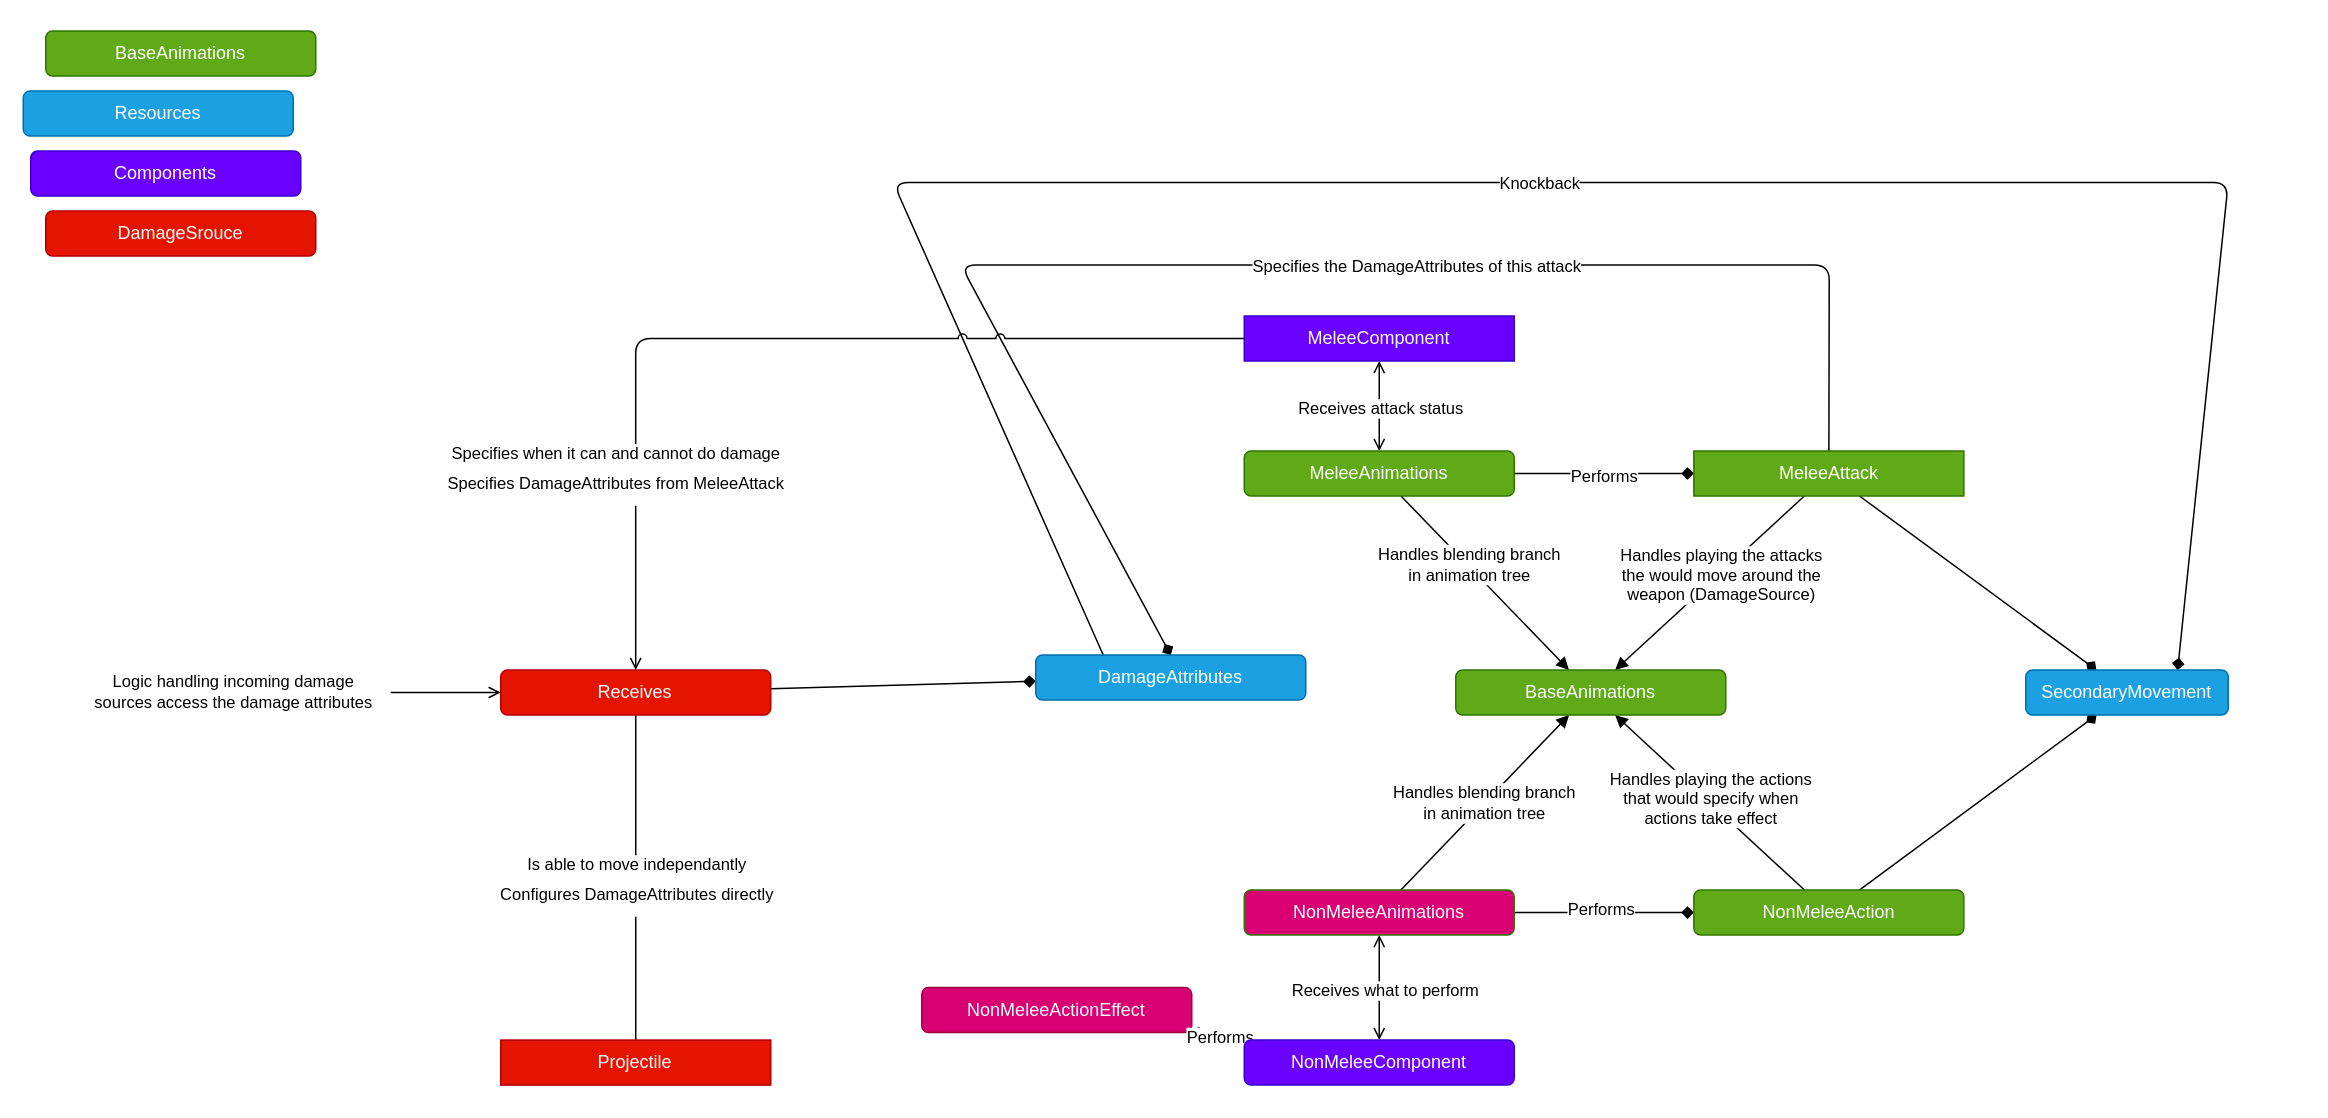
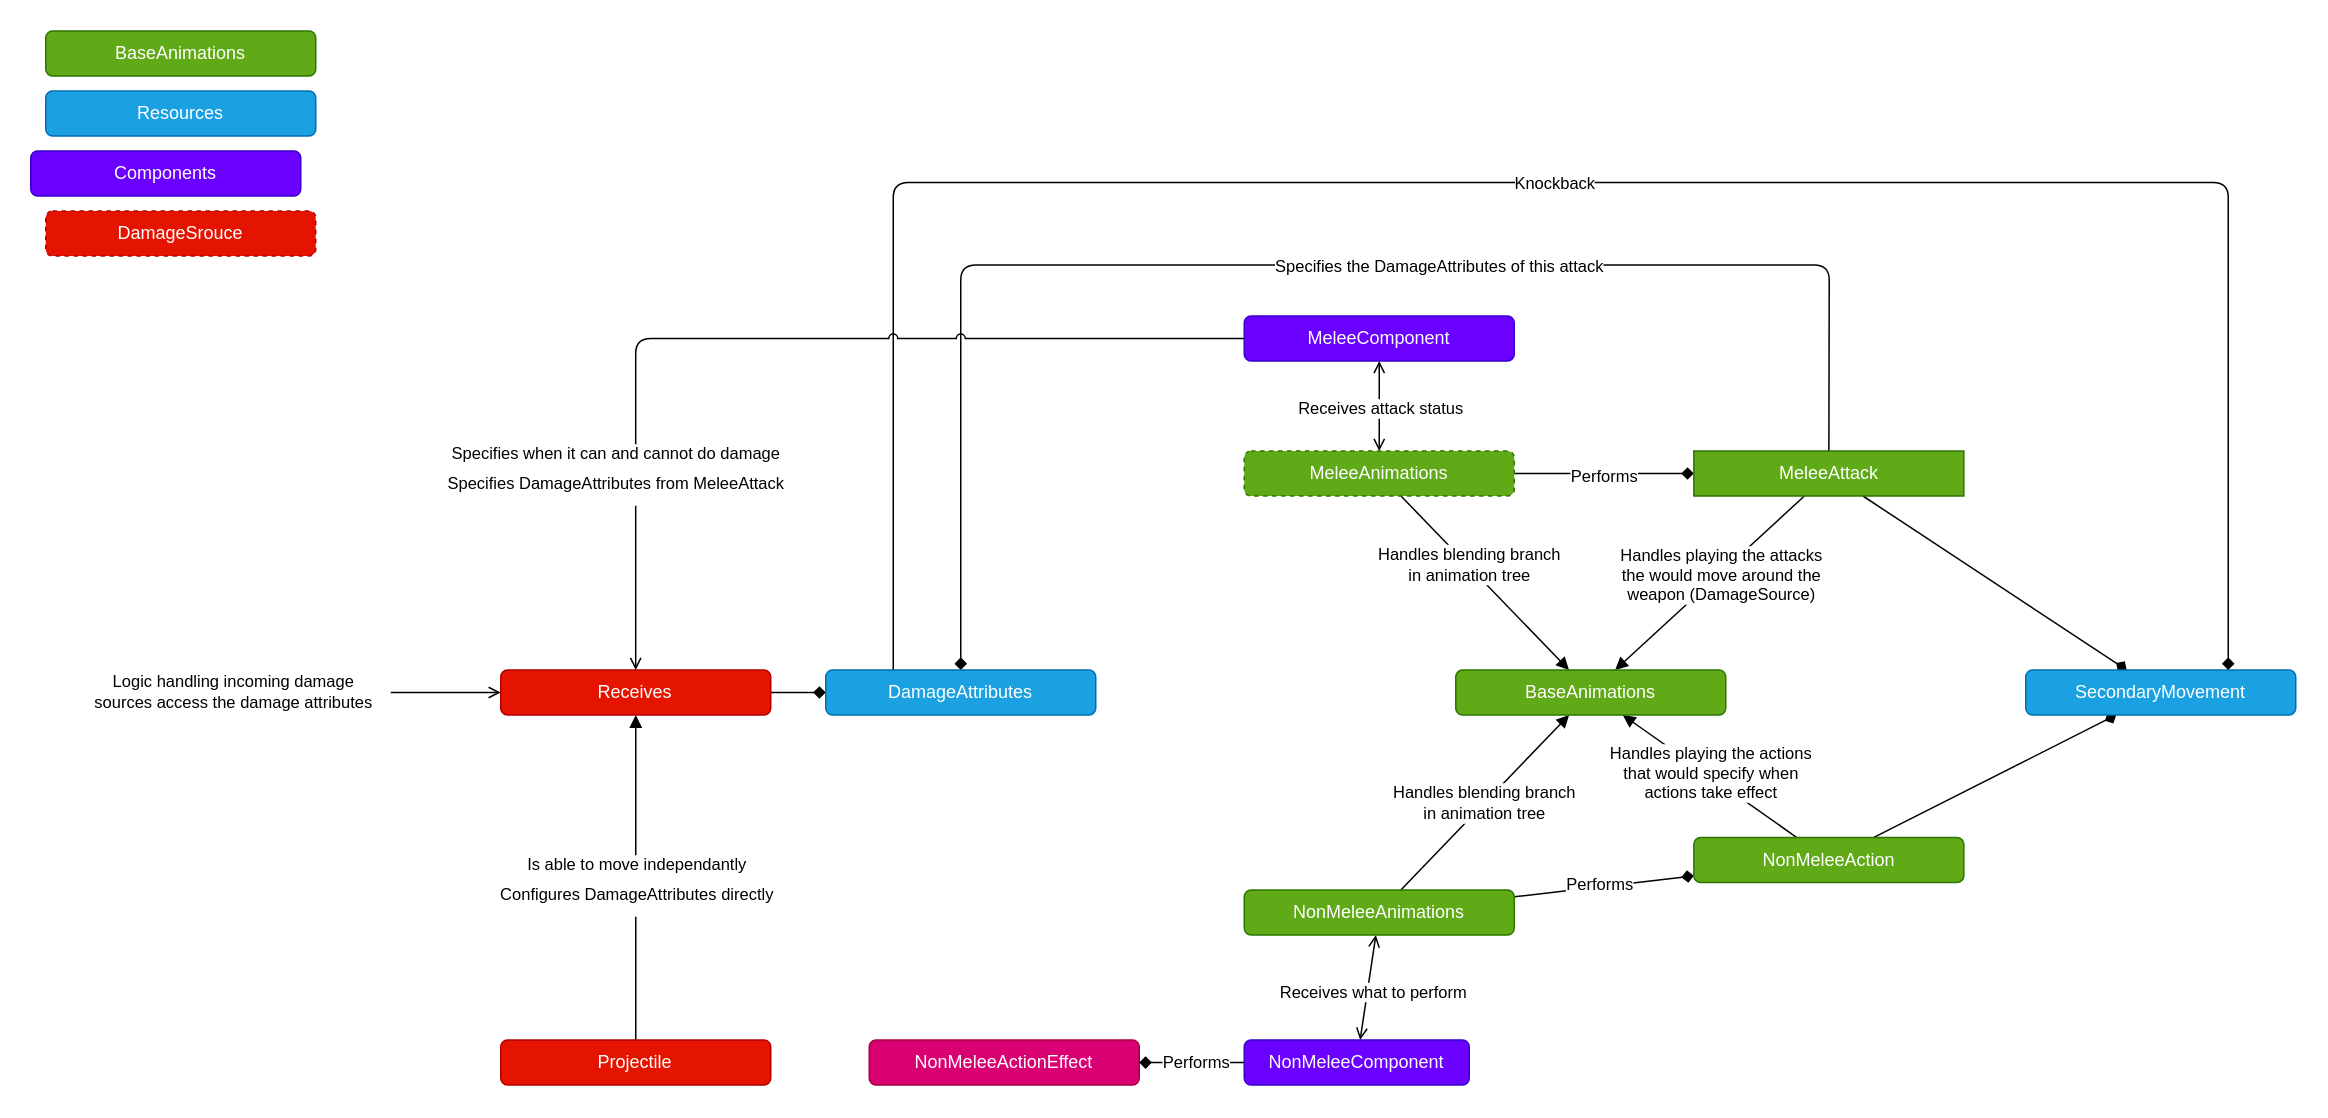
node "Resources": moved (158, 113) -> (181, 113)
node "DamageSrouce": style solid -> dashed
node "MeleeComponent": shape rectangle -> rounded rectangle
node "MeleeAnimations": style solid -> dashed
node "DamageAttributes": moved (1171, 677) -> (961, 692)
node "SecondaryMovement": size 203x45 -> 270x45
edge "Receives" -- "Projectile": arrowhead none -> block
node "NonMeleeAnimations": fillcolor #d80073 -> #60a917
node "NonMeleeAction": moved (1829, 912) -> (1829, 860)
node "NonMeleeActionEffect": moved (1057, 1010) -> (1004, 1062)
node "Projectile": shape rectangle -> rounded rectangle
node "NonMeleeComponent": size 270x45 -> 225x45
